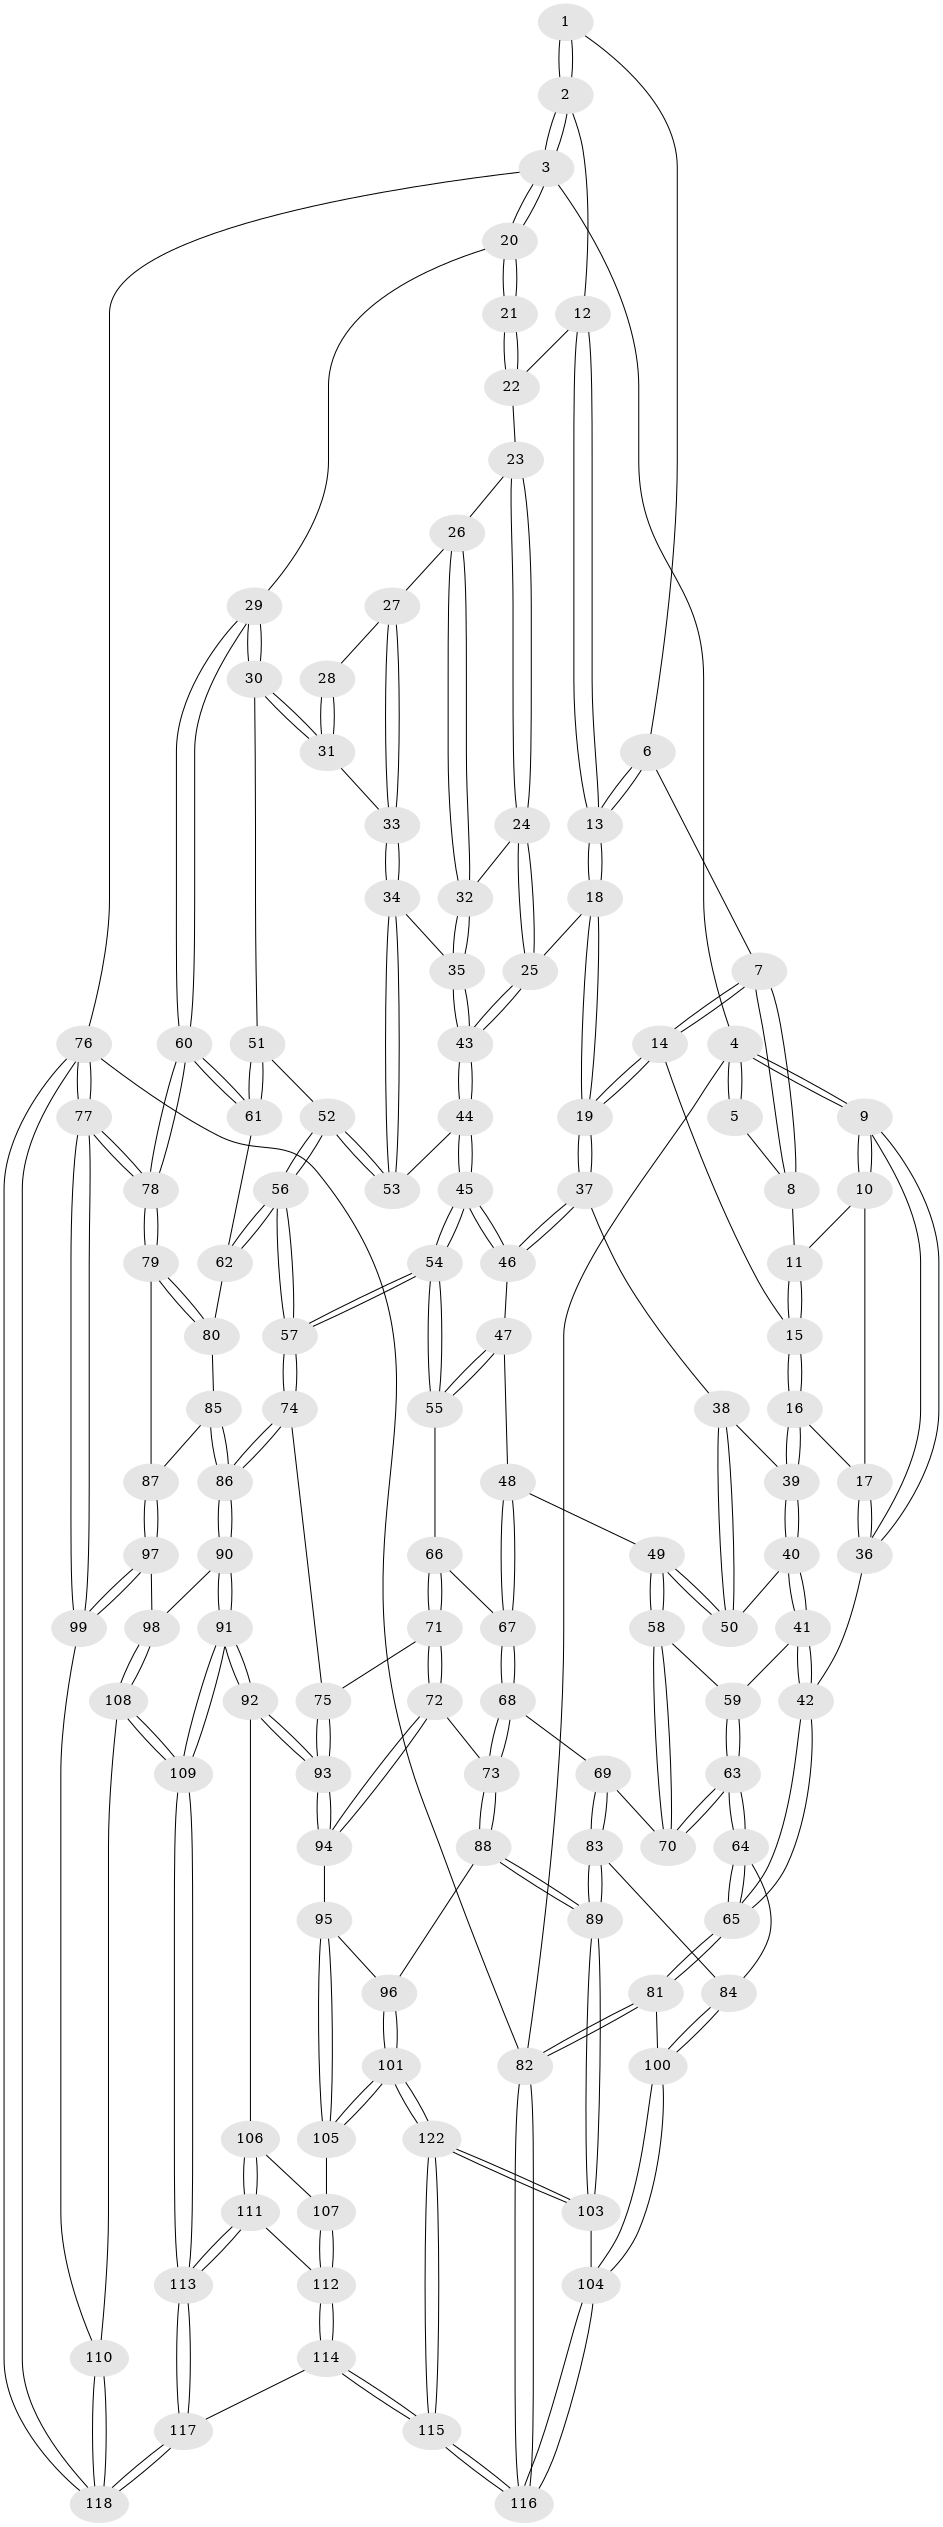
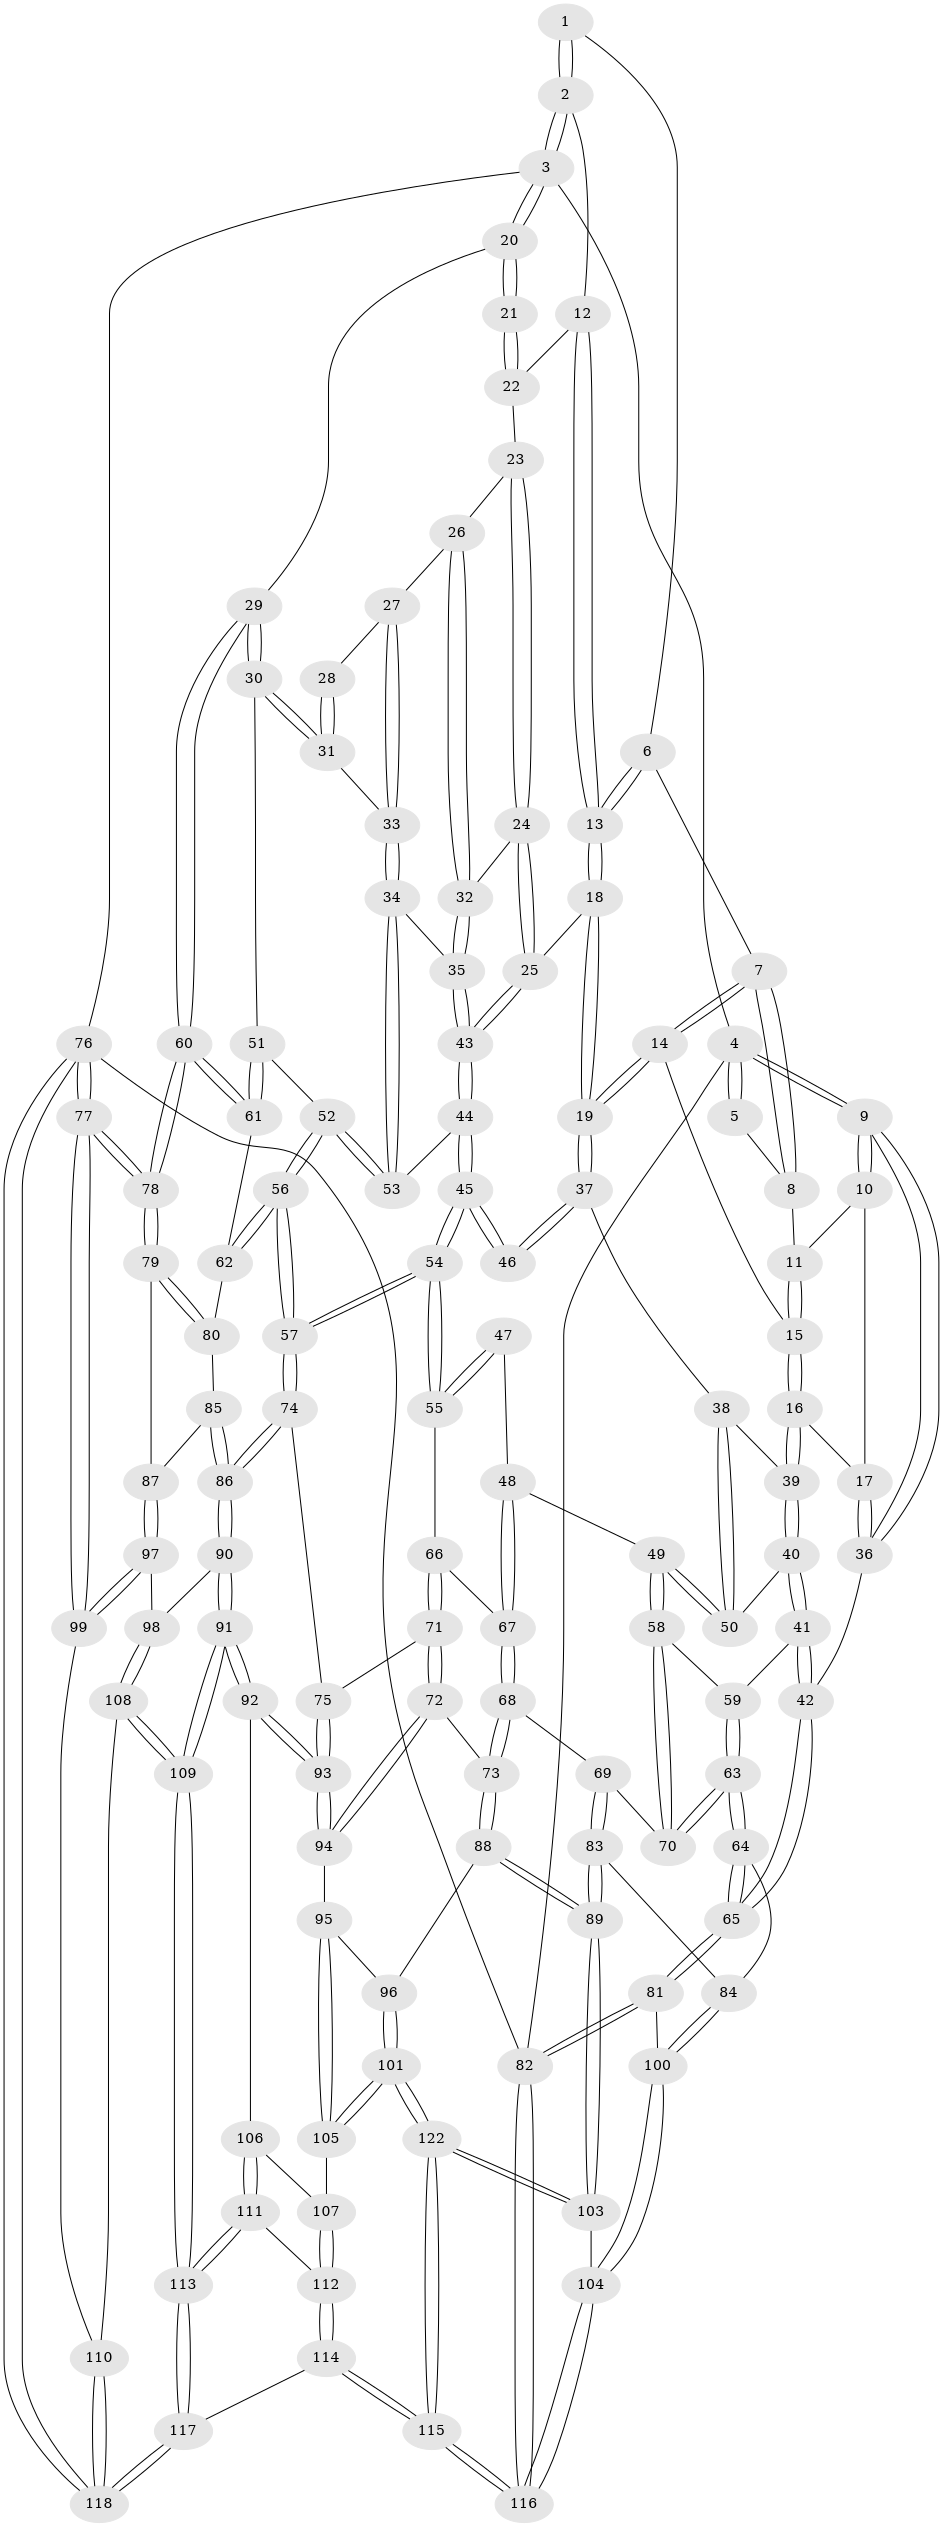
edge "46" -- "47": removed
